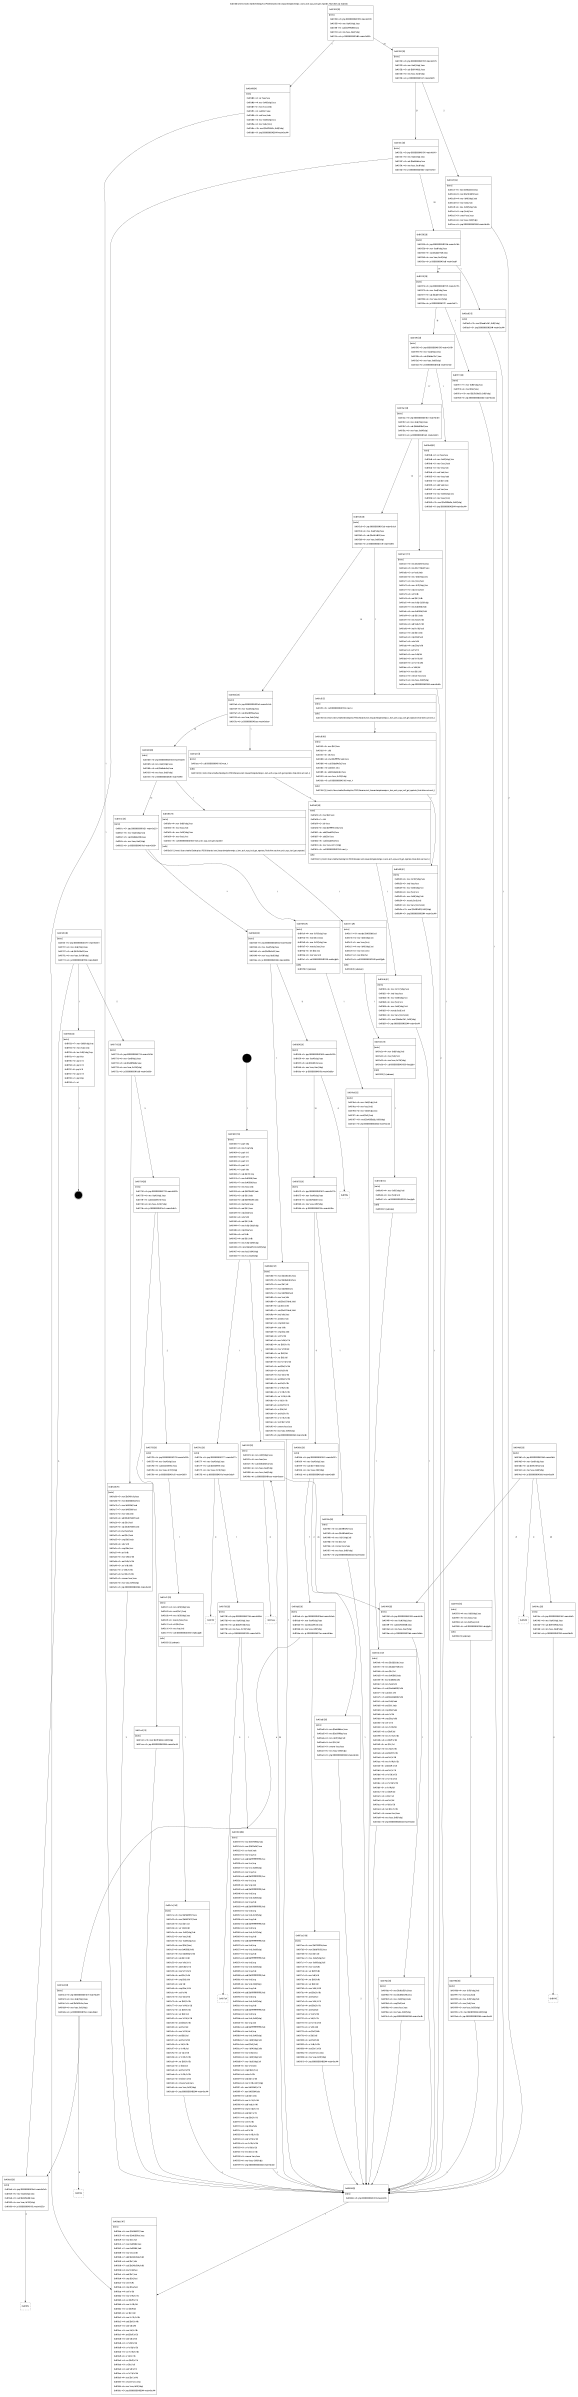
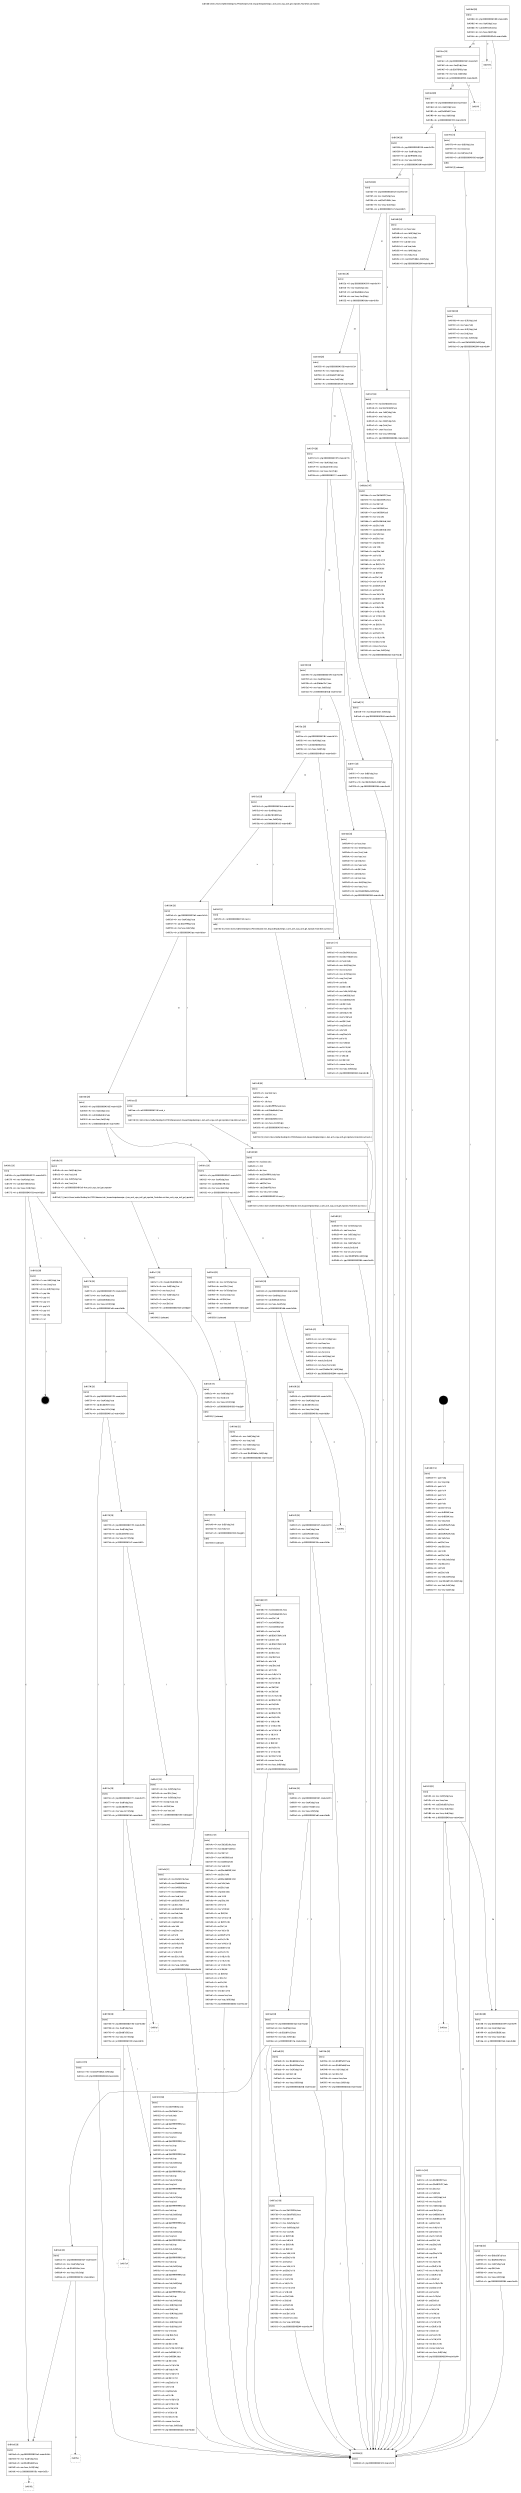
node "0x4014e8 [28]": added
edge "0x401400 [116]" -> "0x40176c [28]": now "0x401750 [28]" -> "0x40176c [28]"
edge "0x401c01 [29]" -> "0x401c1e [162]": removed, label "1"
edge "0x402044 [5]" -> "0x401b6e [147]": reversed
